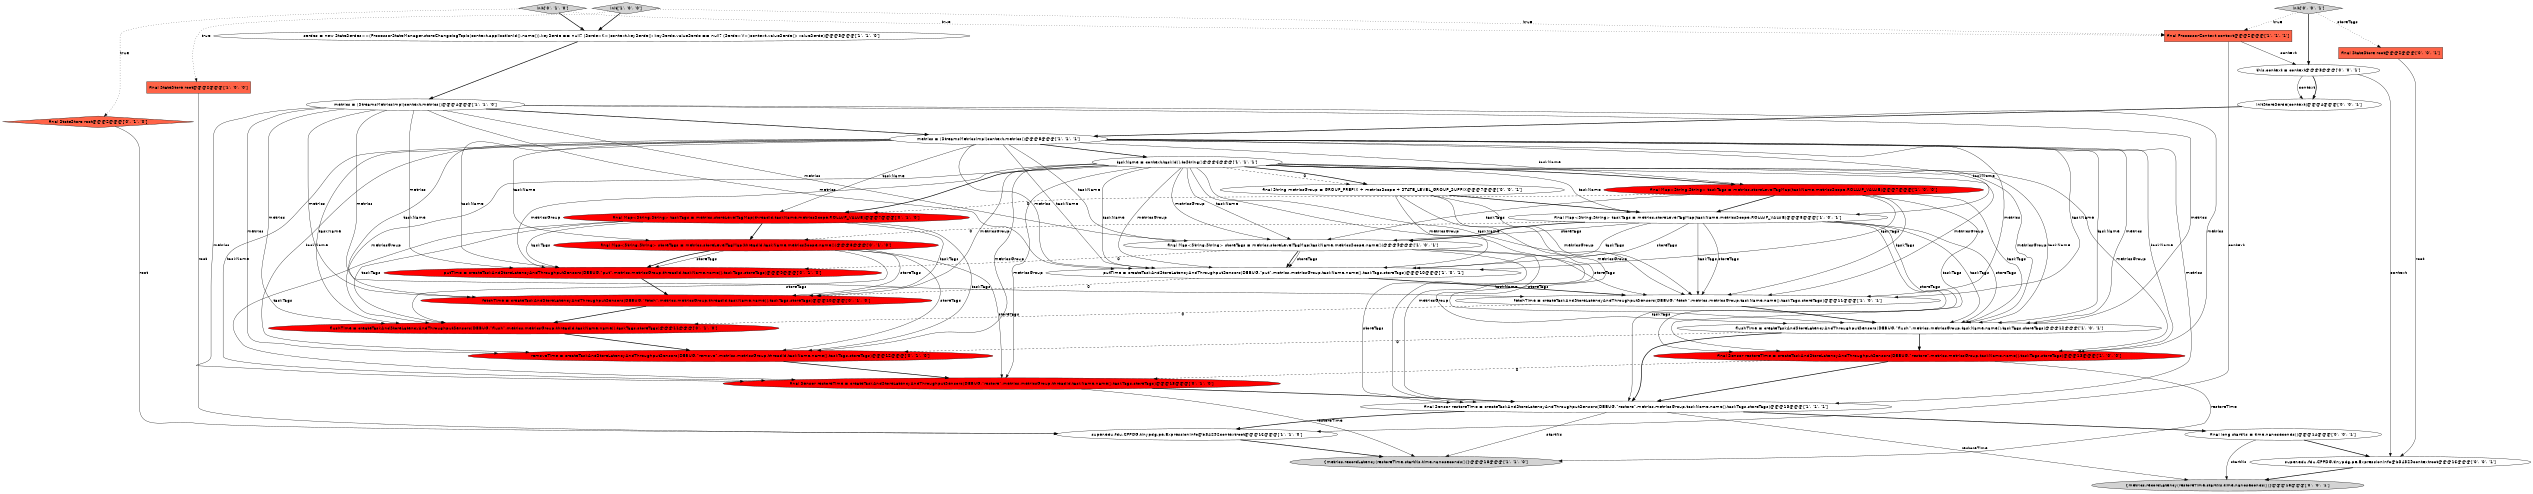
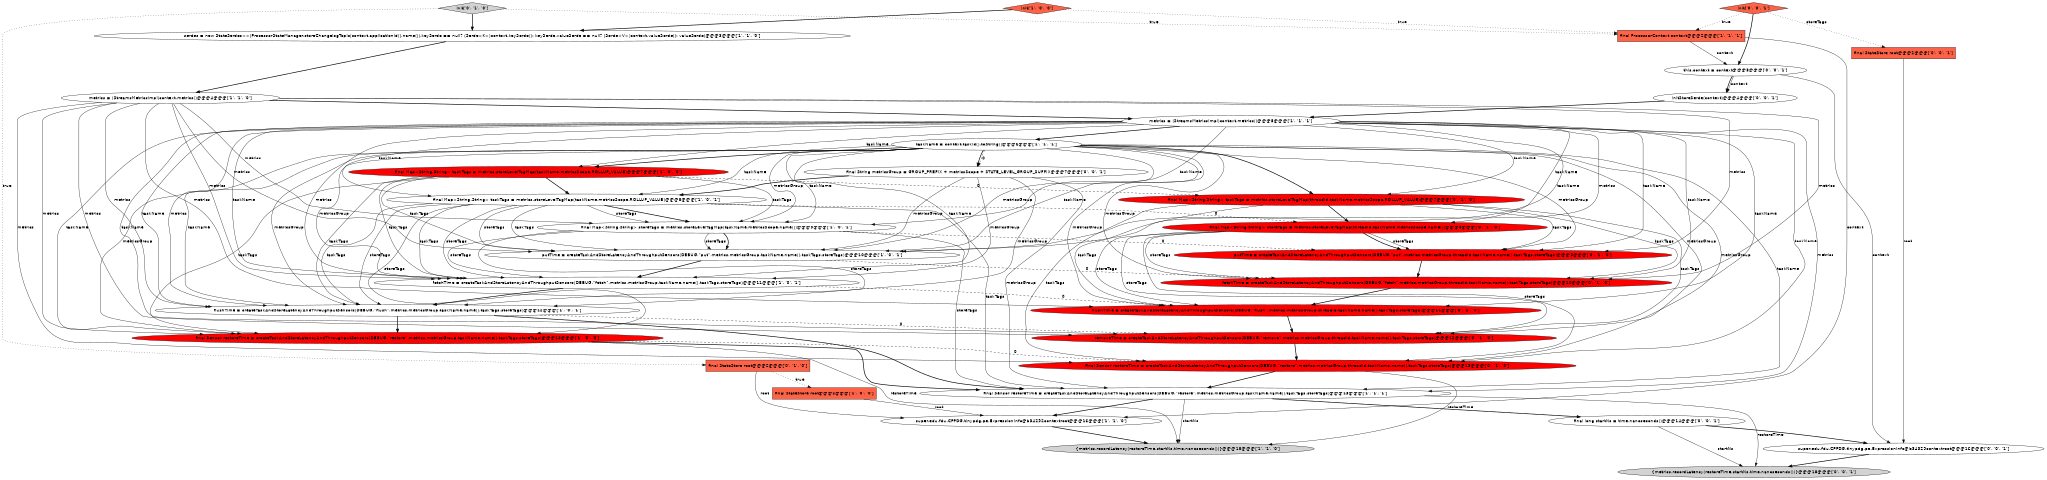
node "init['1', '0', '0']": fillcolor lightgray -> tomato
node "init['0', '0', '1']": fillcolor lightgray -> tomato
edge "init['1', '0', '0']" -> "final StateStore root@@@2@@@['1', '0', '0']": now "final StateStore root@@@2@@@['0', '1', '0']" -> "final StateStore root@@@2@@@['1', '0', '0']"
node "final StateStore root@@@2@@@['0', '1', '0']": shape diamond -> box
